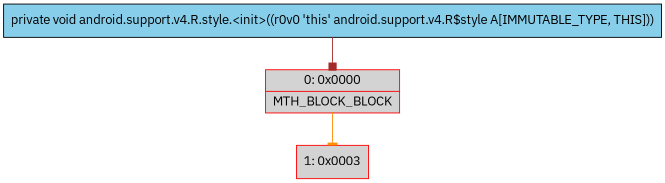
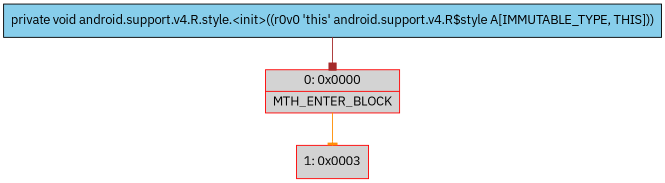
node "0: 0x0000": text "MTH_BLOCK_BLOCK" -> "MTH_ENTER_BLOCK"
